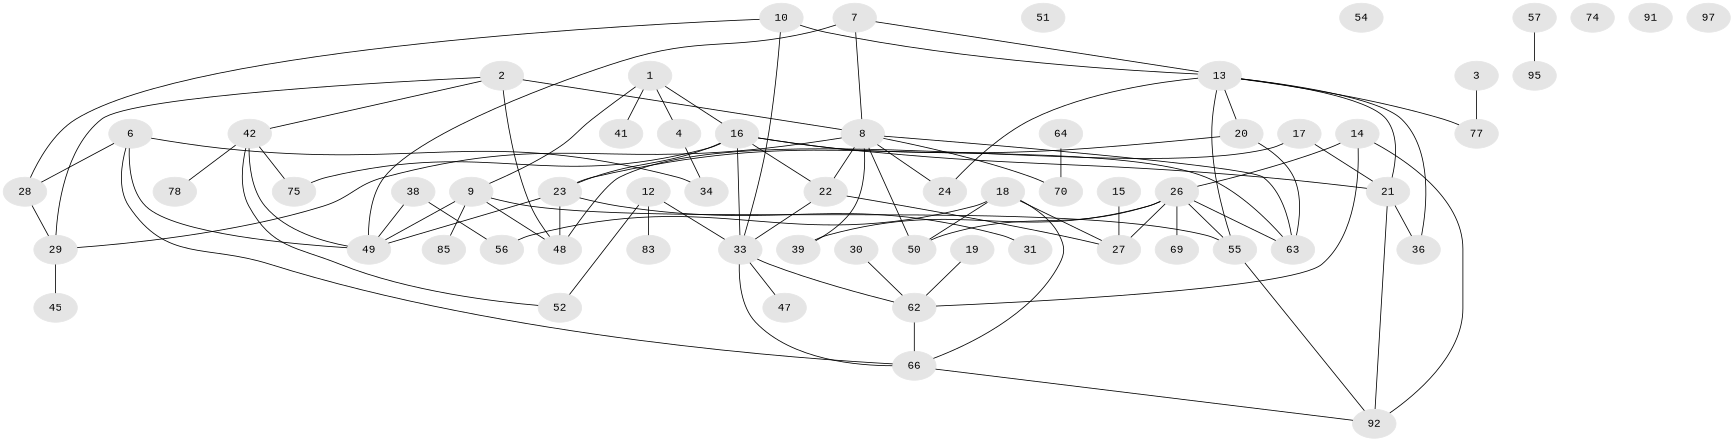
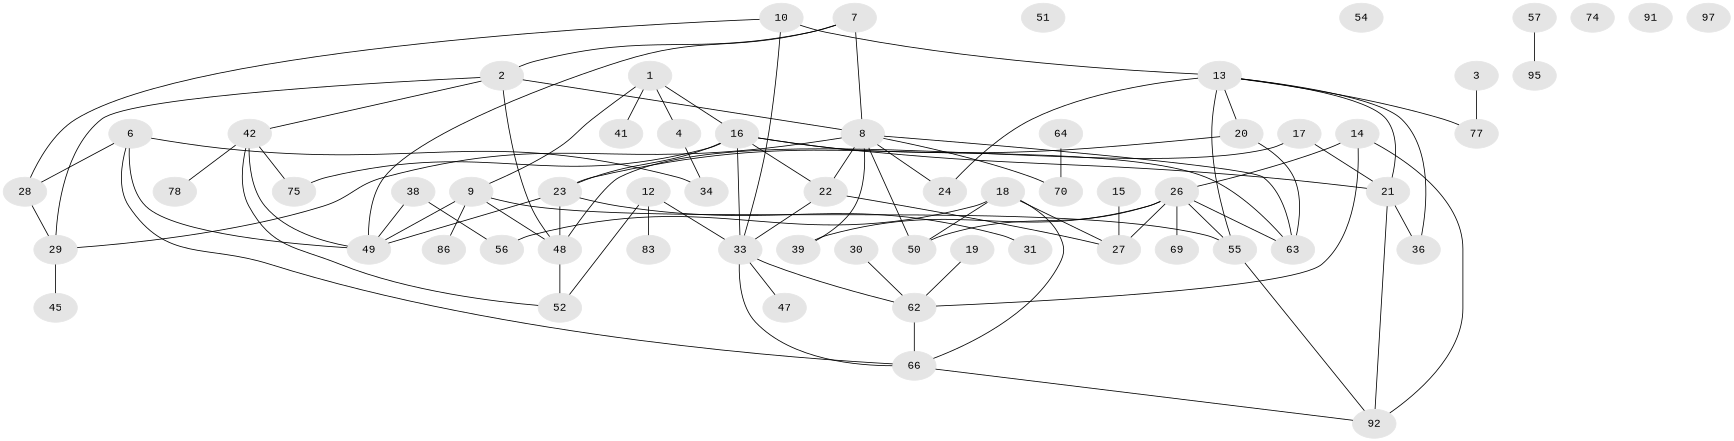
edge "7" -- "13": now "7" -- "2"
node "85": label "85" -> "86"
edge "48" -- "52": added
